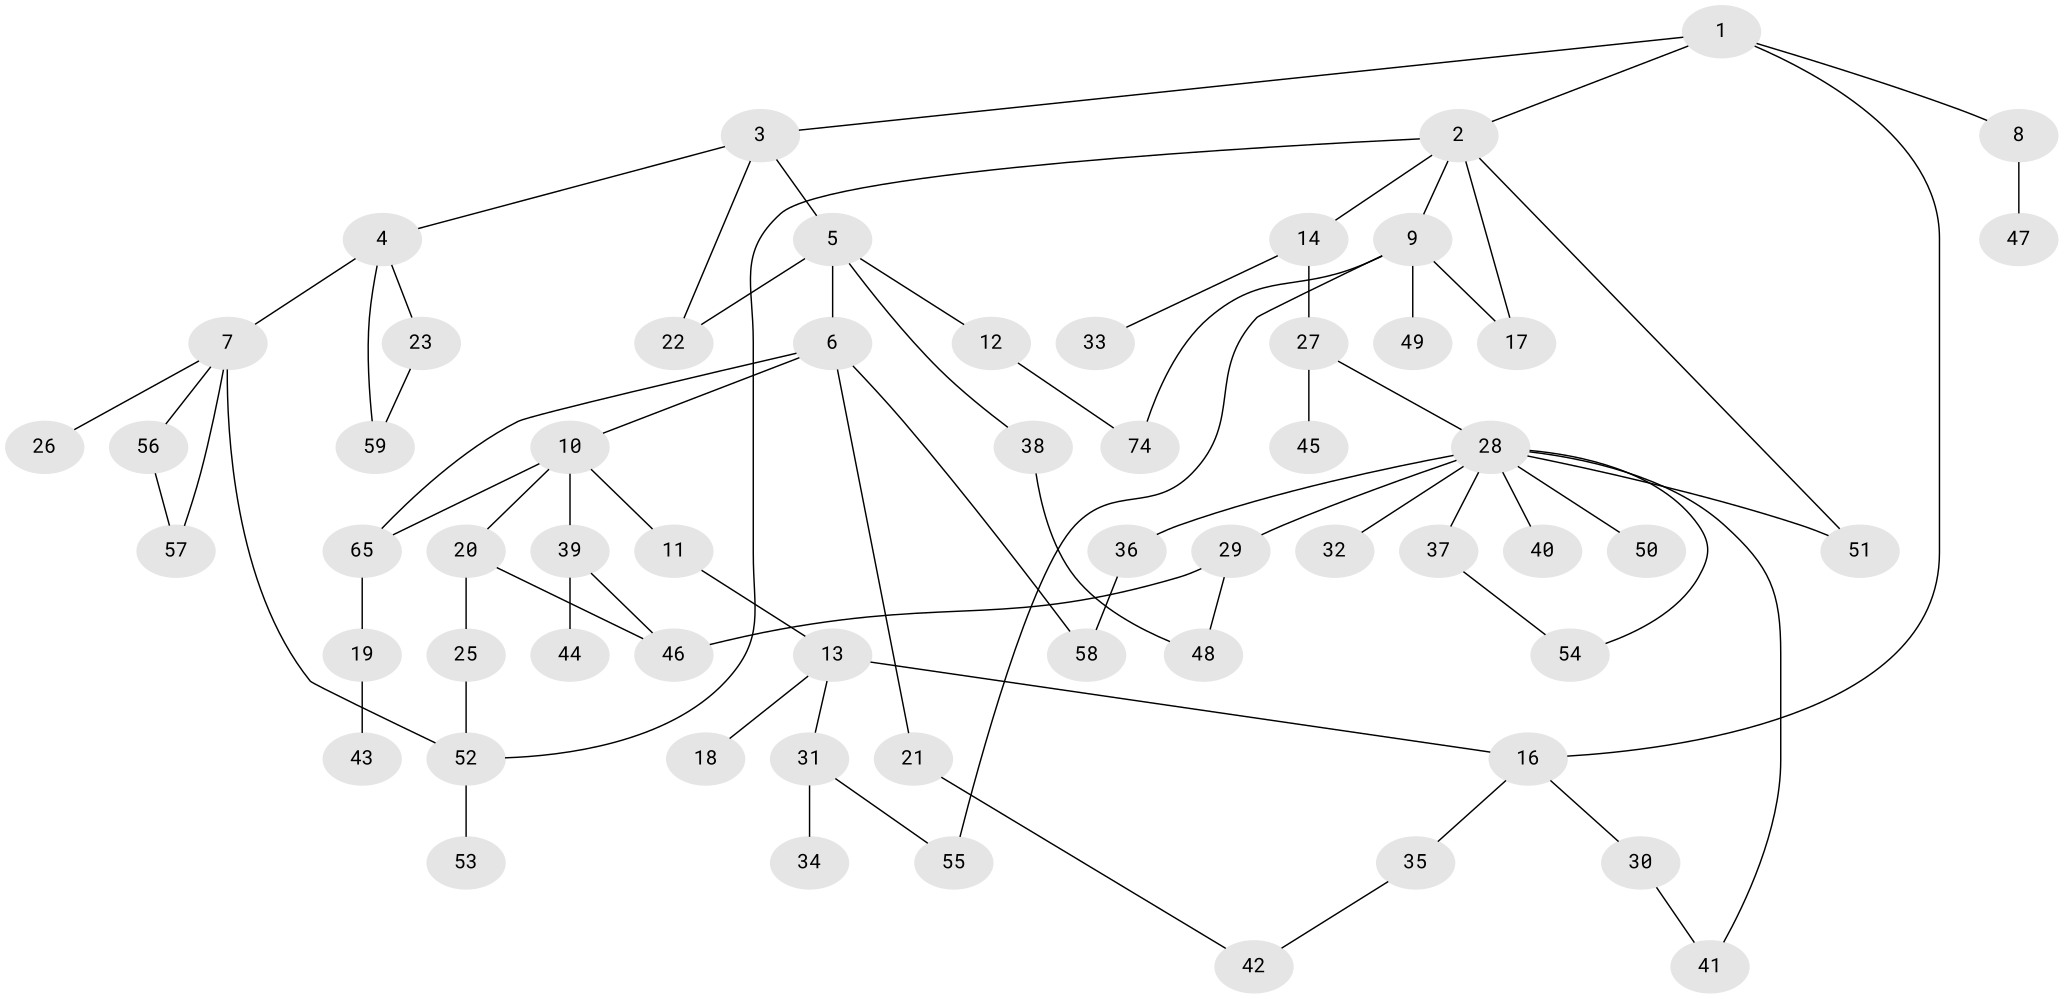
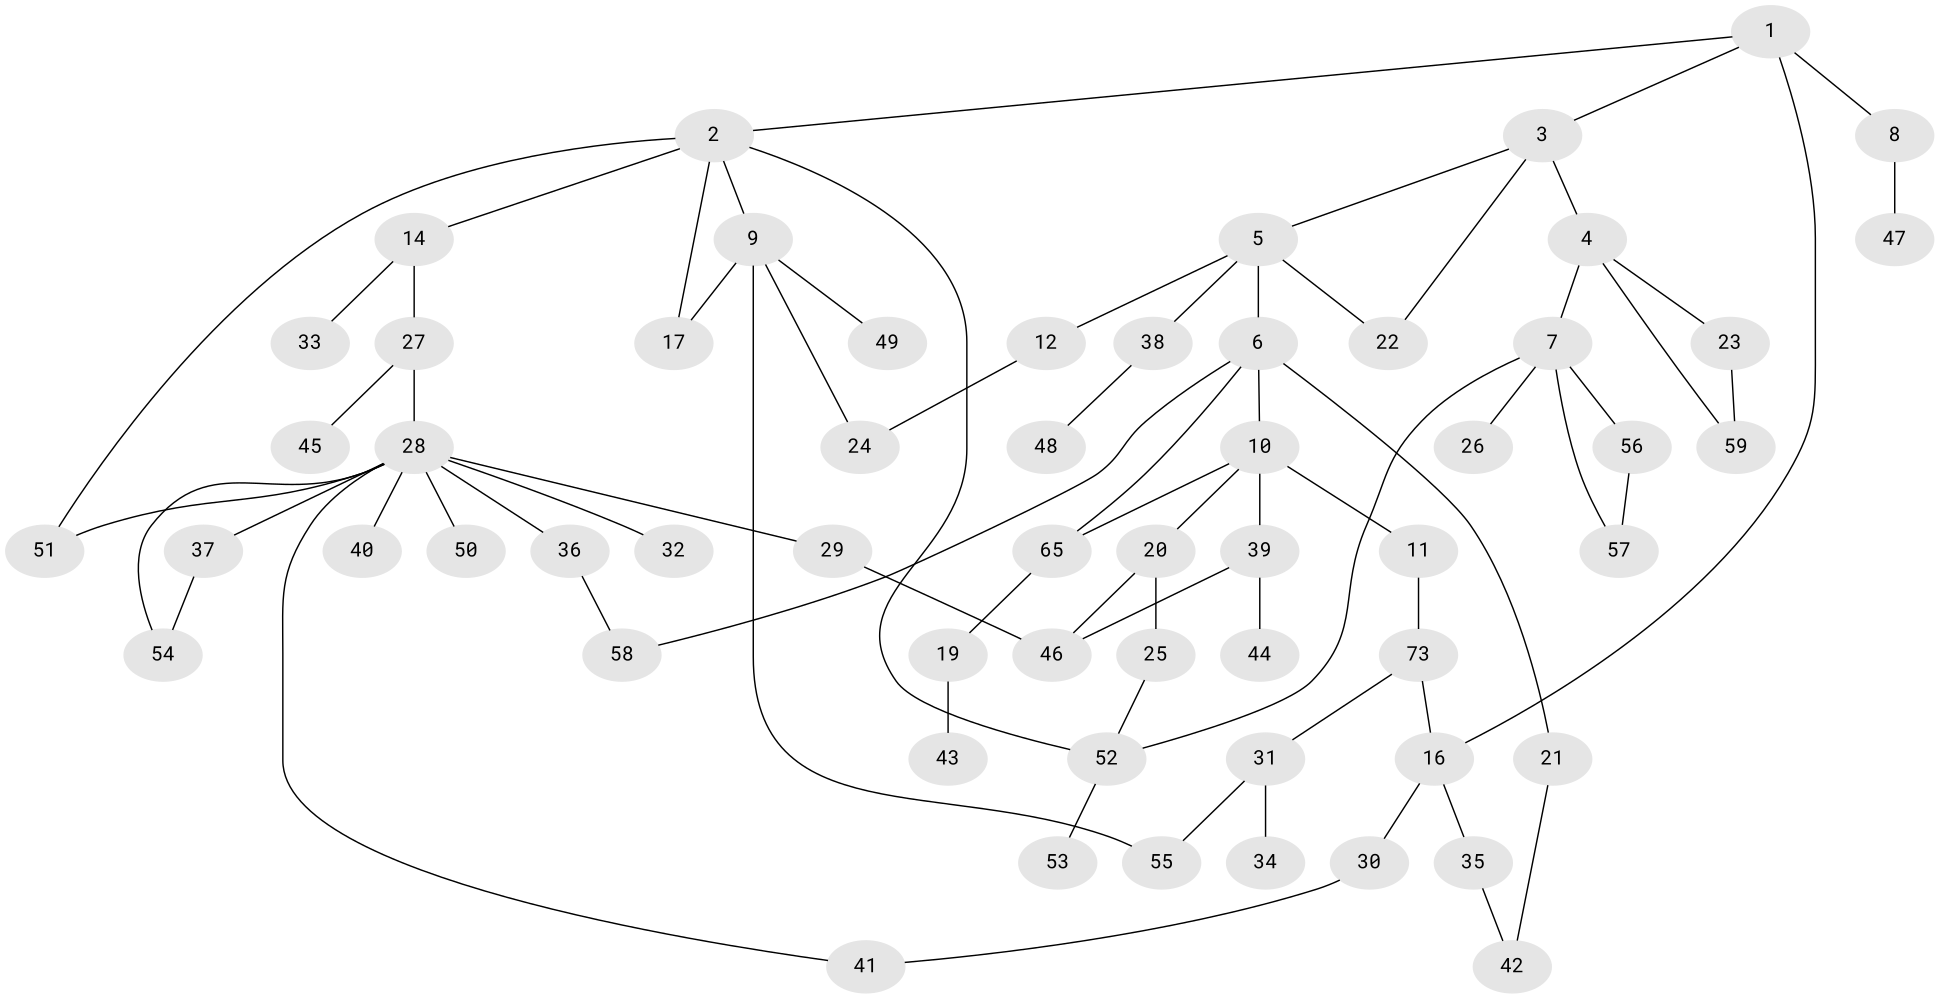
node "74": label "74" -> "24"
edge "29" -- "48": removed
node "13": label "13" -> "73"
node "18": removed
